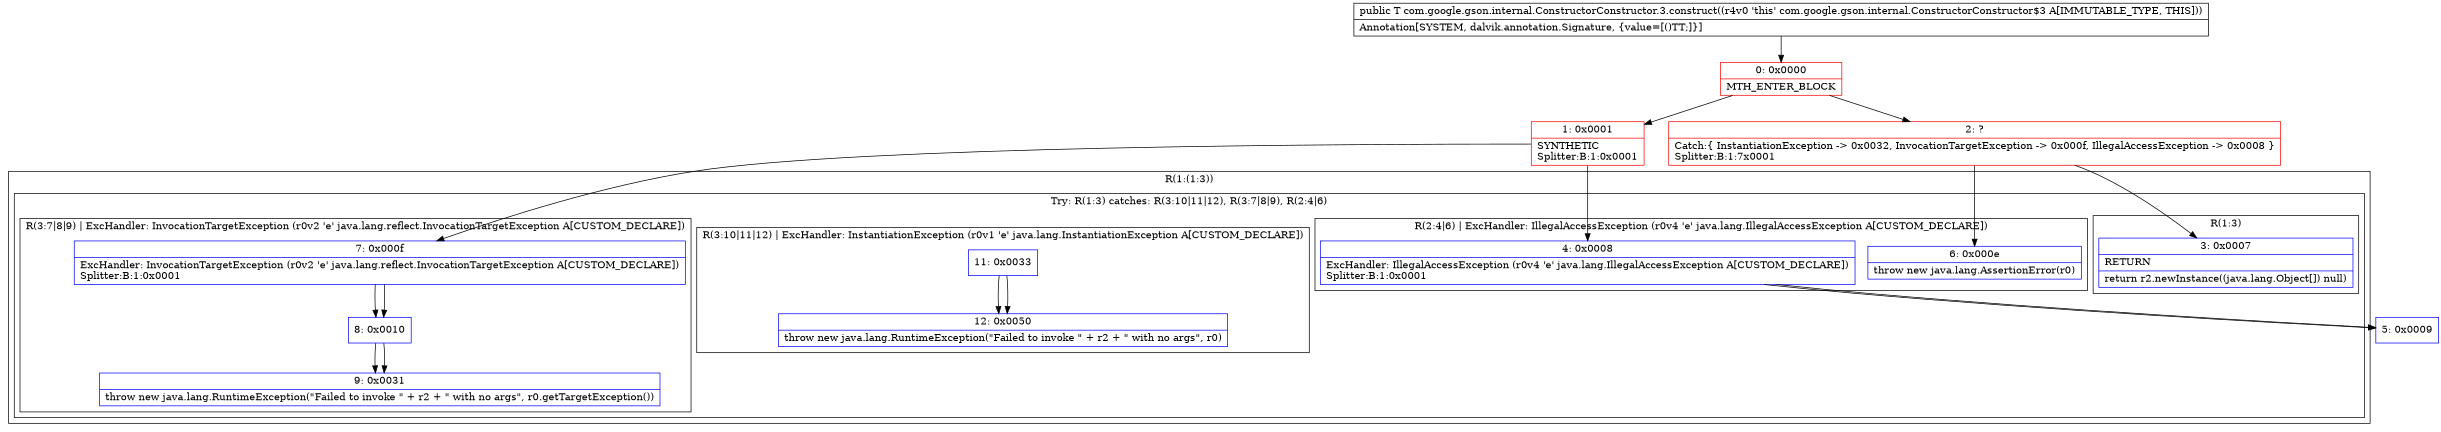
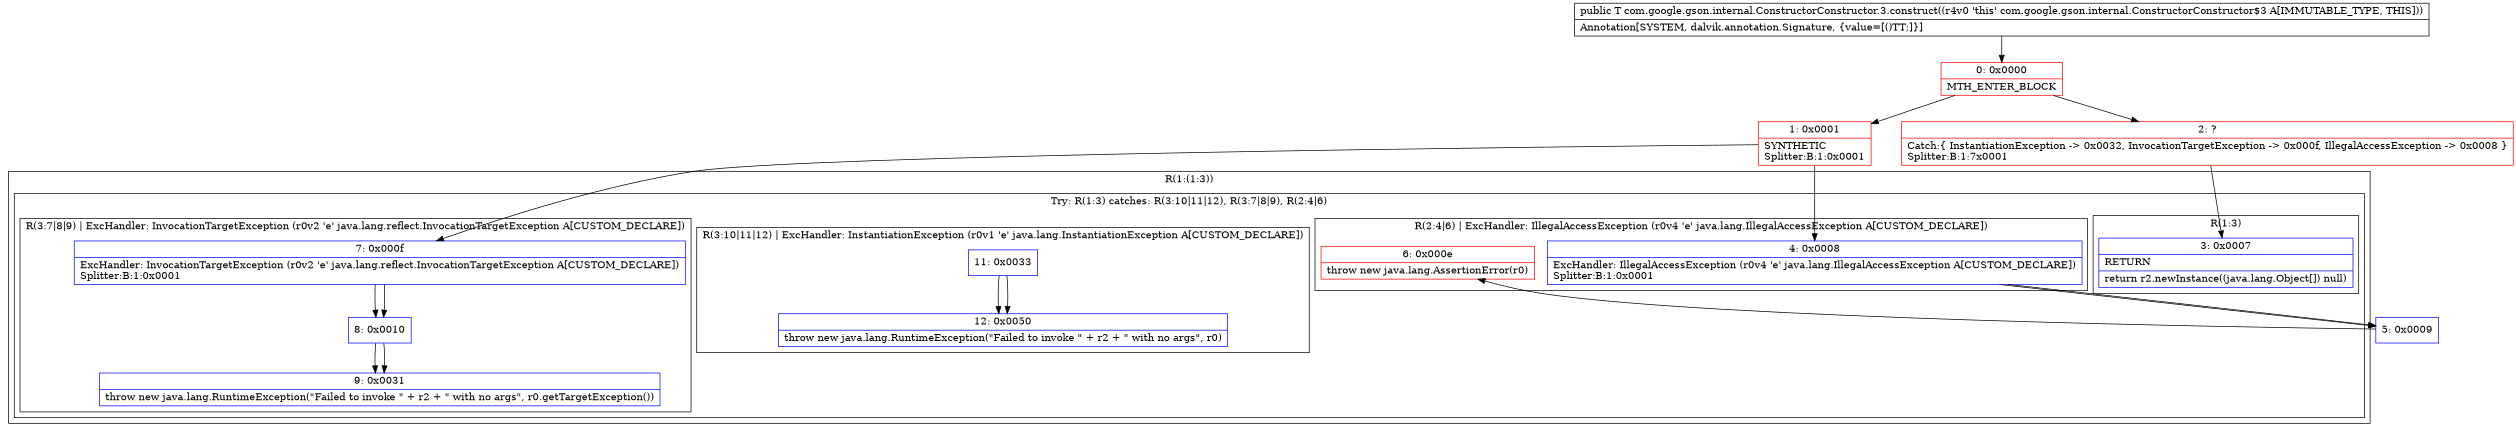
edge "2: ?" -> "6: 0x000e": now "5: 0x0009" -> "6: 0x000e"
node "6: 0x000e": color blue -> red
